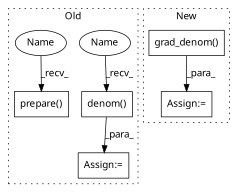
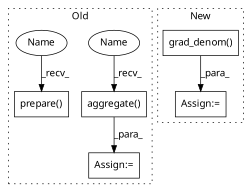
node "denom()": label "denom()" -> "aggregate()"
